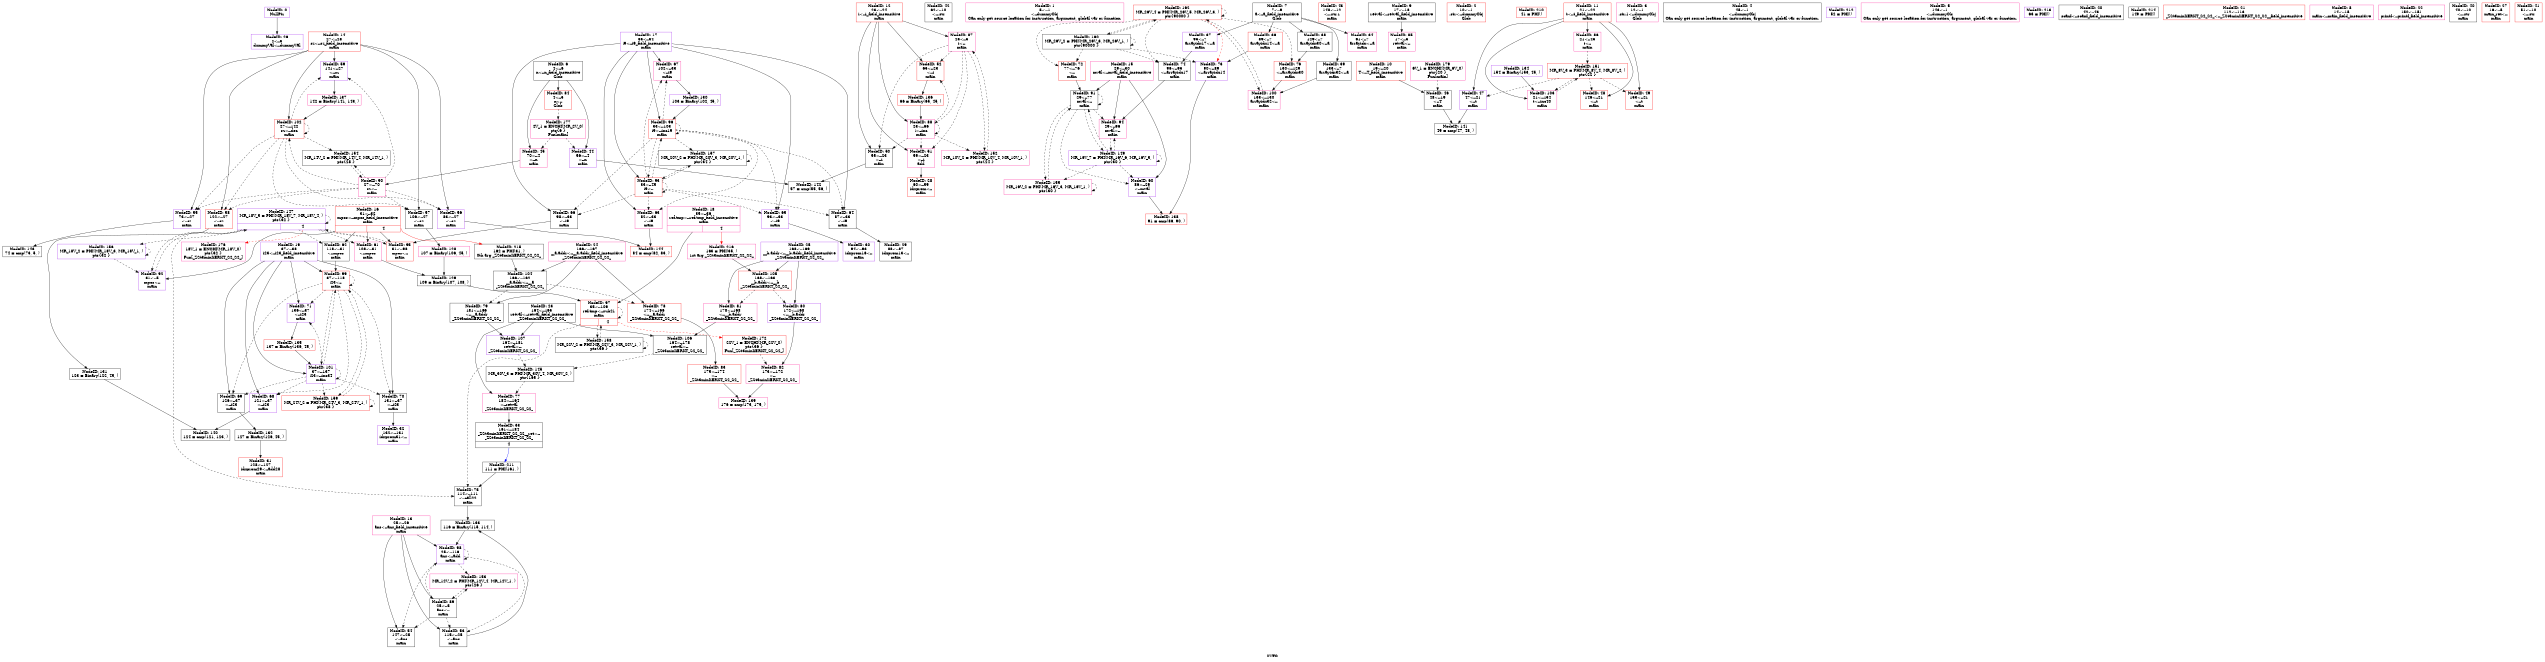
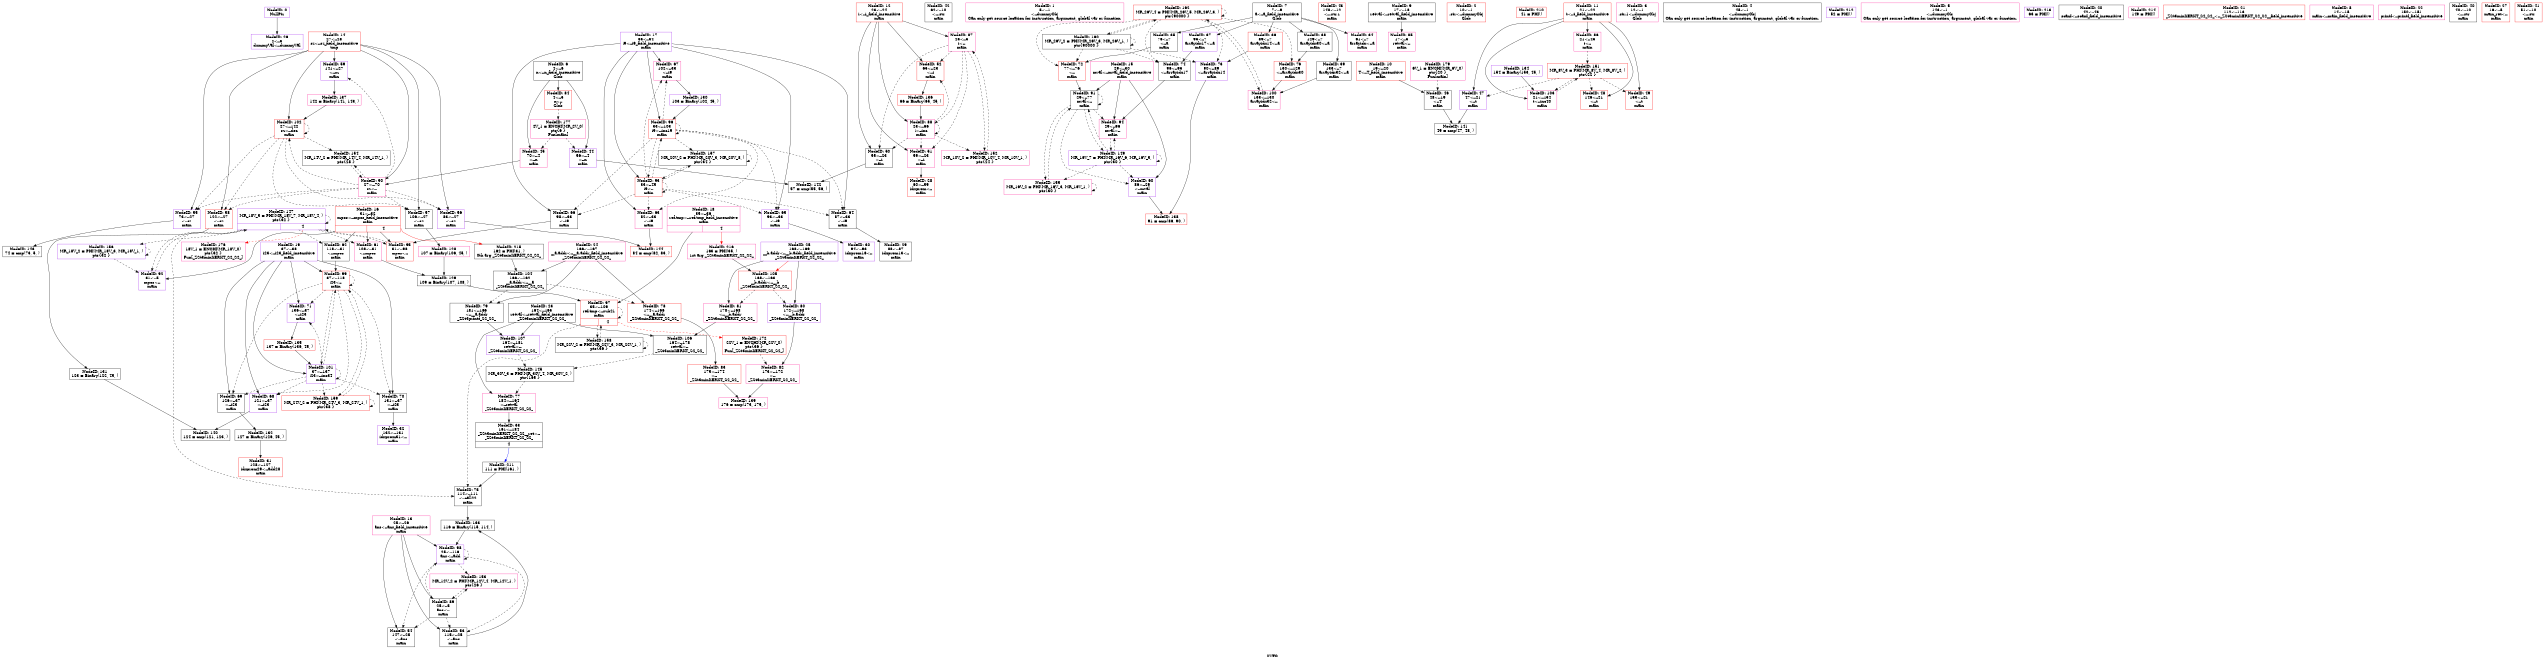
node "NodeID: 214": color black -> deeppink
edge "NodeID: 162" -> "NodeID: 73": color red -> black
node "NodeID: 35": added
node "NodeID: 14": text "main" -> "tmp"
edge "NodeID: 102" -> "NodeID: 59": removed
edge "NodeID: 14" -> "NodeID: 90": added
node "NodeID: 157": text "MR_20V_2 = PHI(MR_20V_3, MR_20V_1, )" -> "MR_20V_2 = PHI(MR_20V_3, MR_20V_8, )"
node "NodeID: 51": text "add" -> "main"
edge "NodeID: 25" -> "NodeID: 105": color black -> red
node "NodeID: 79": text "_ZSt3minIiERKT_S2_S2_" -> "_ZSt3printf_S2_S2_"
